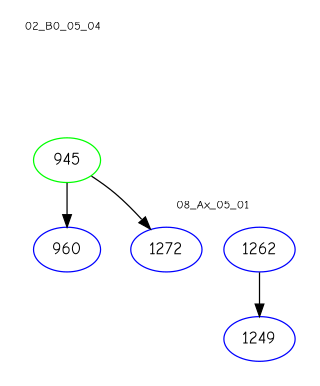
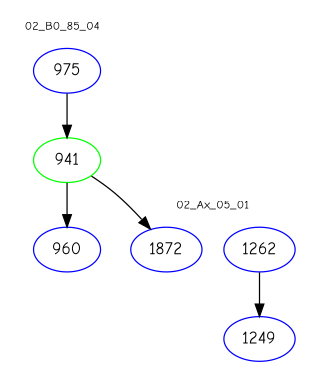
cluster "02_B0_05_04": label "02_B0_05_04" -> "02_B0_85_04"
node "975": added
node "945": label "945" -> "941"
cluster "08_Ax_05_01": label "08_Ax_05_01" -> "02_Ax_05_01"
node "1272": label "1272" -> "1872"
